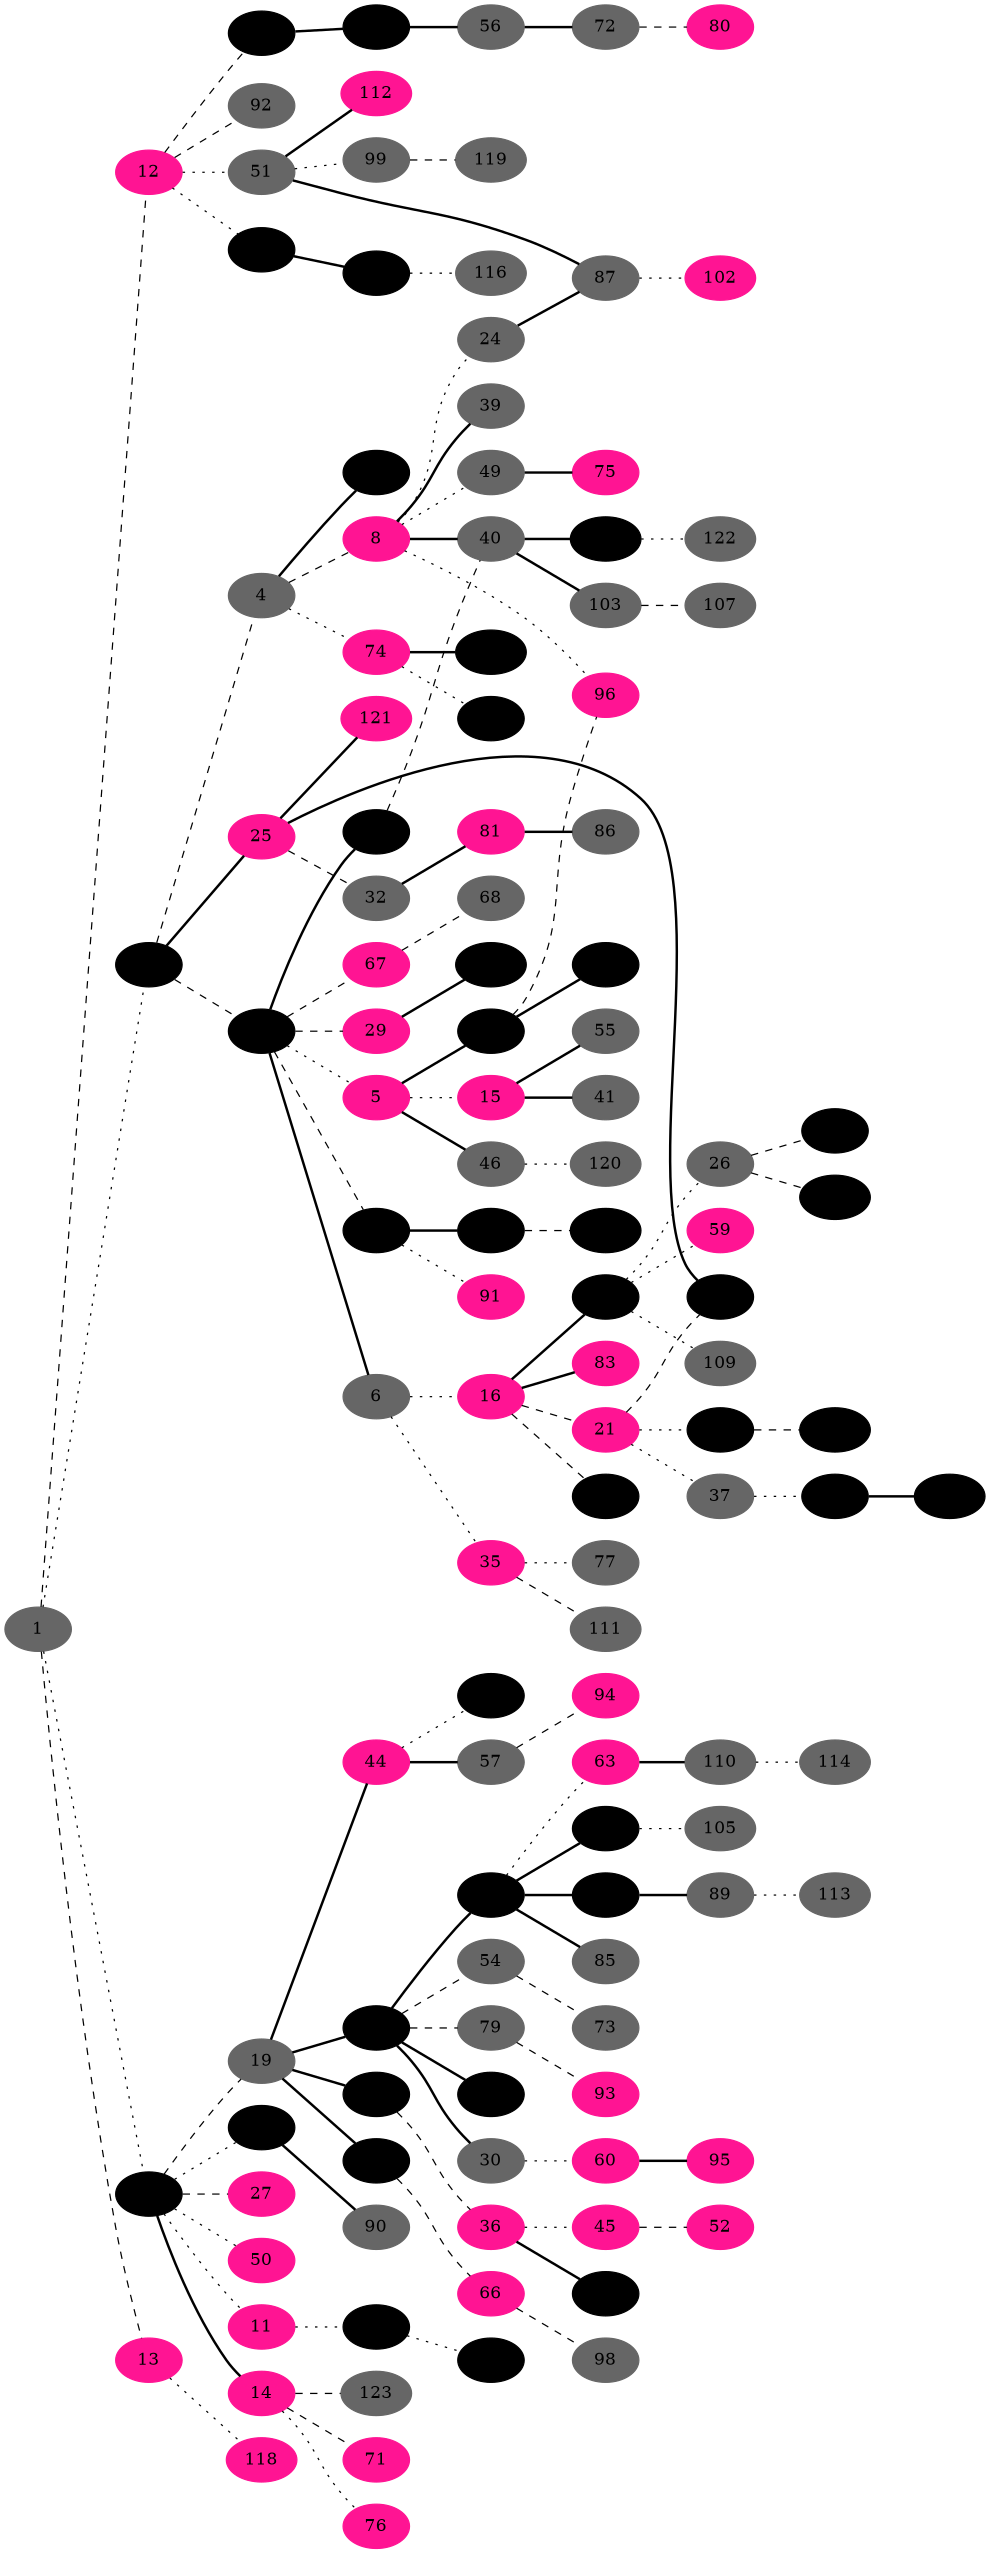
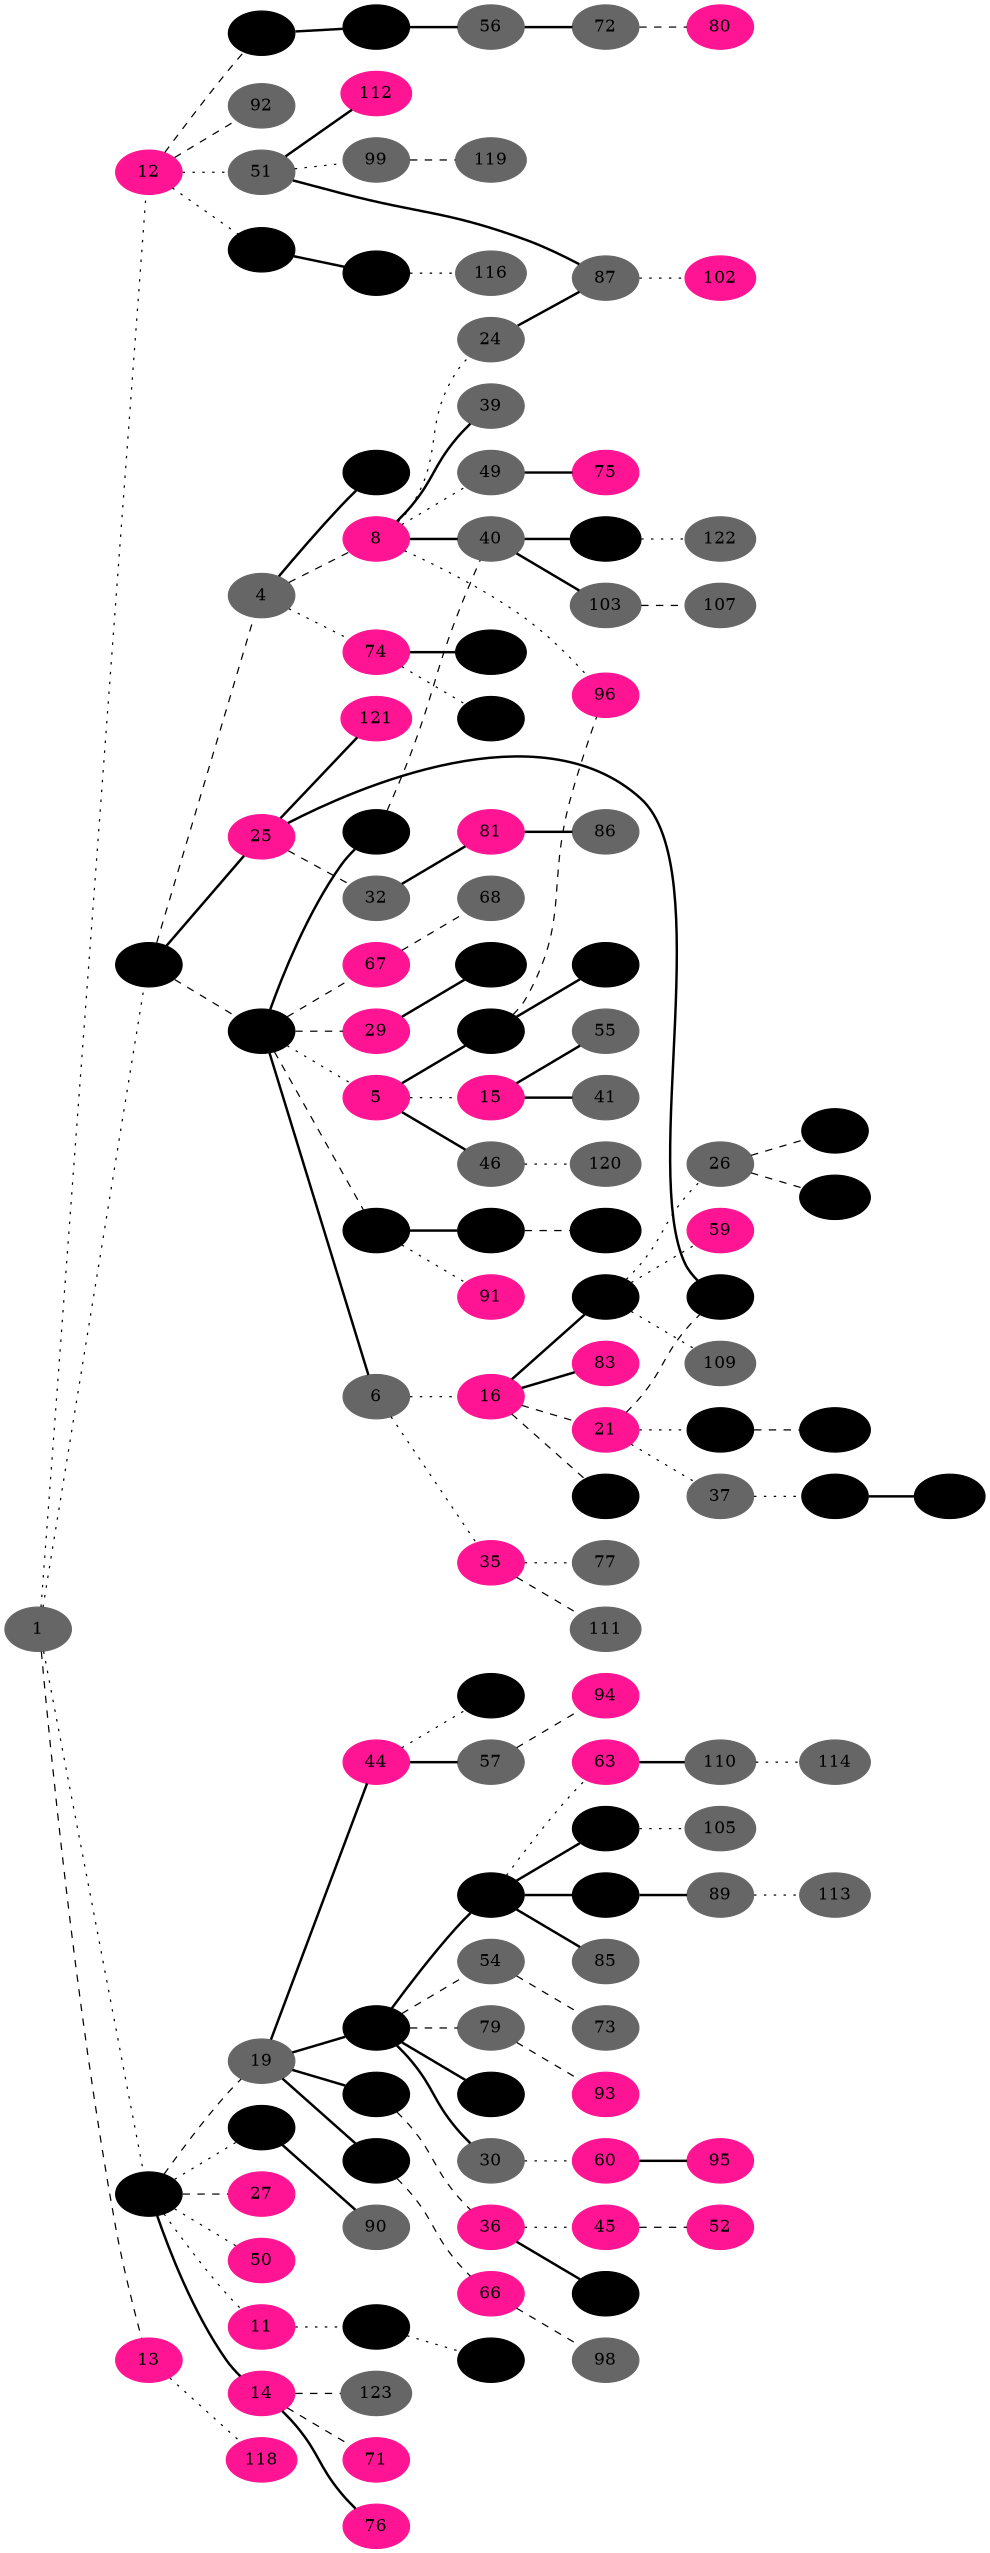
edge "12" -- "1": style dashed -> dotted
edge "14" -- "76": style dotted -> bold
